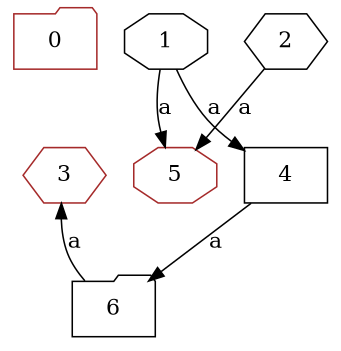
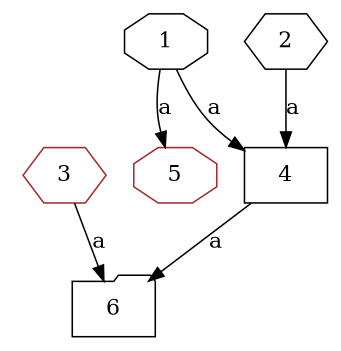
node "0": removed
edge "2" -> "5": now "2" -> "4"
edge "6" -> "3": reversed
